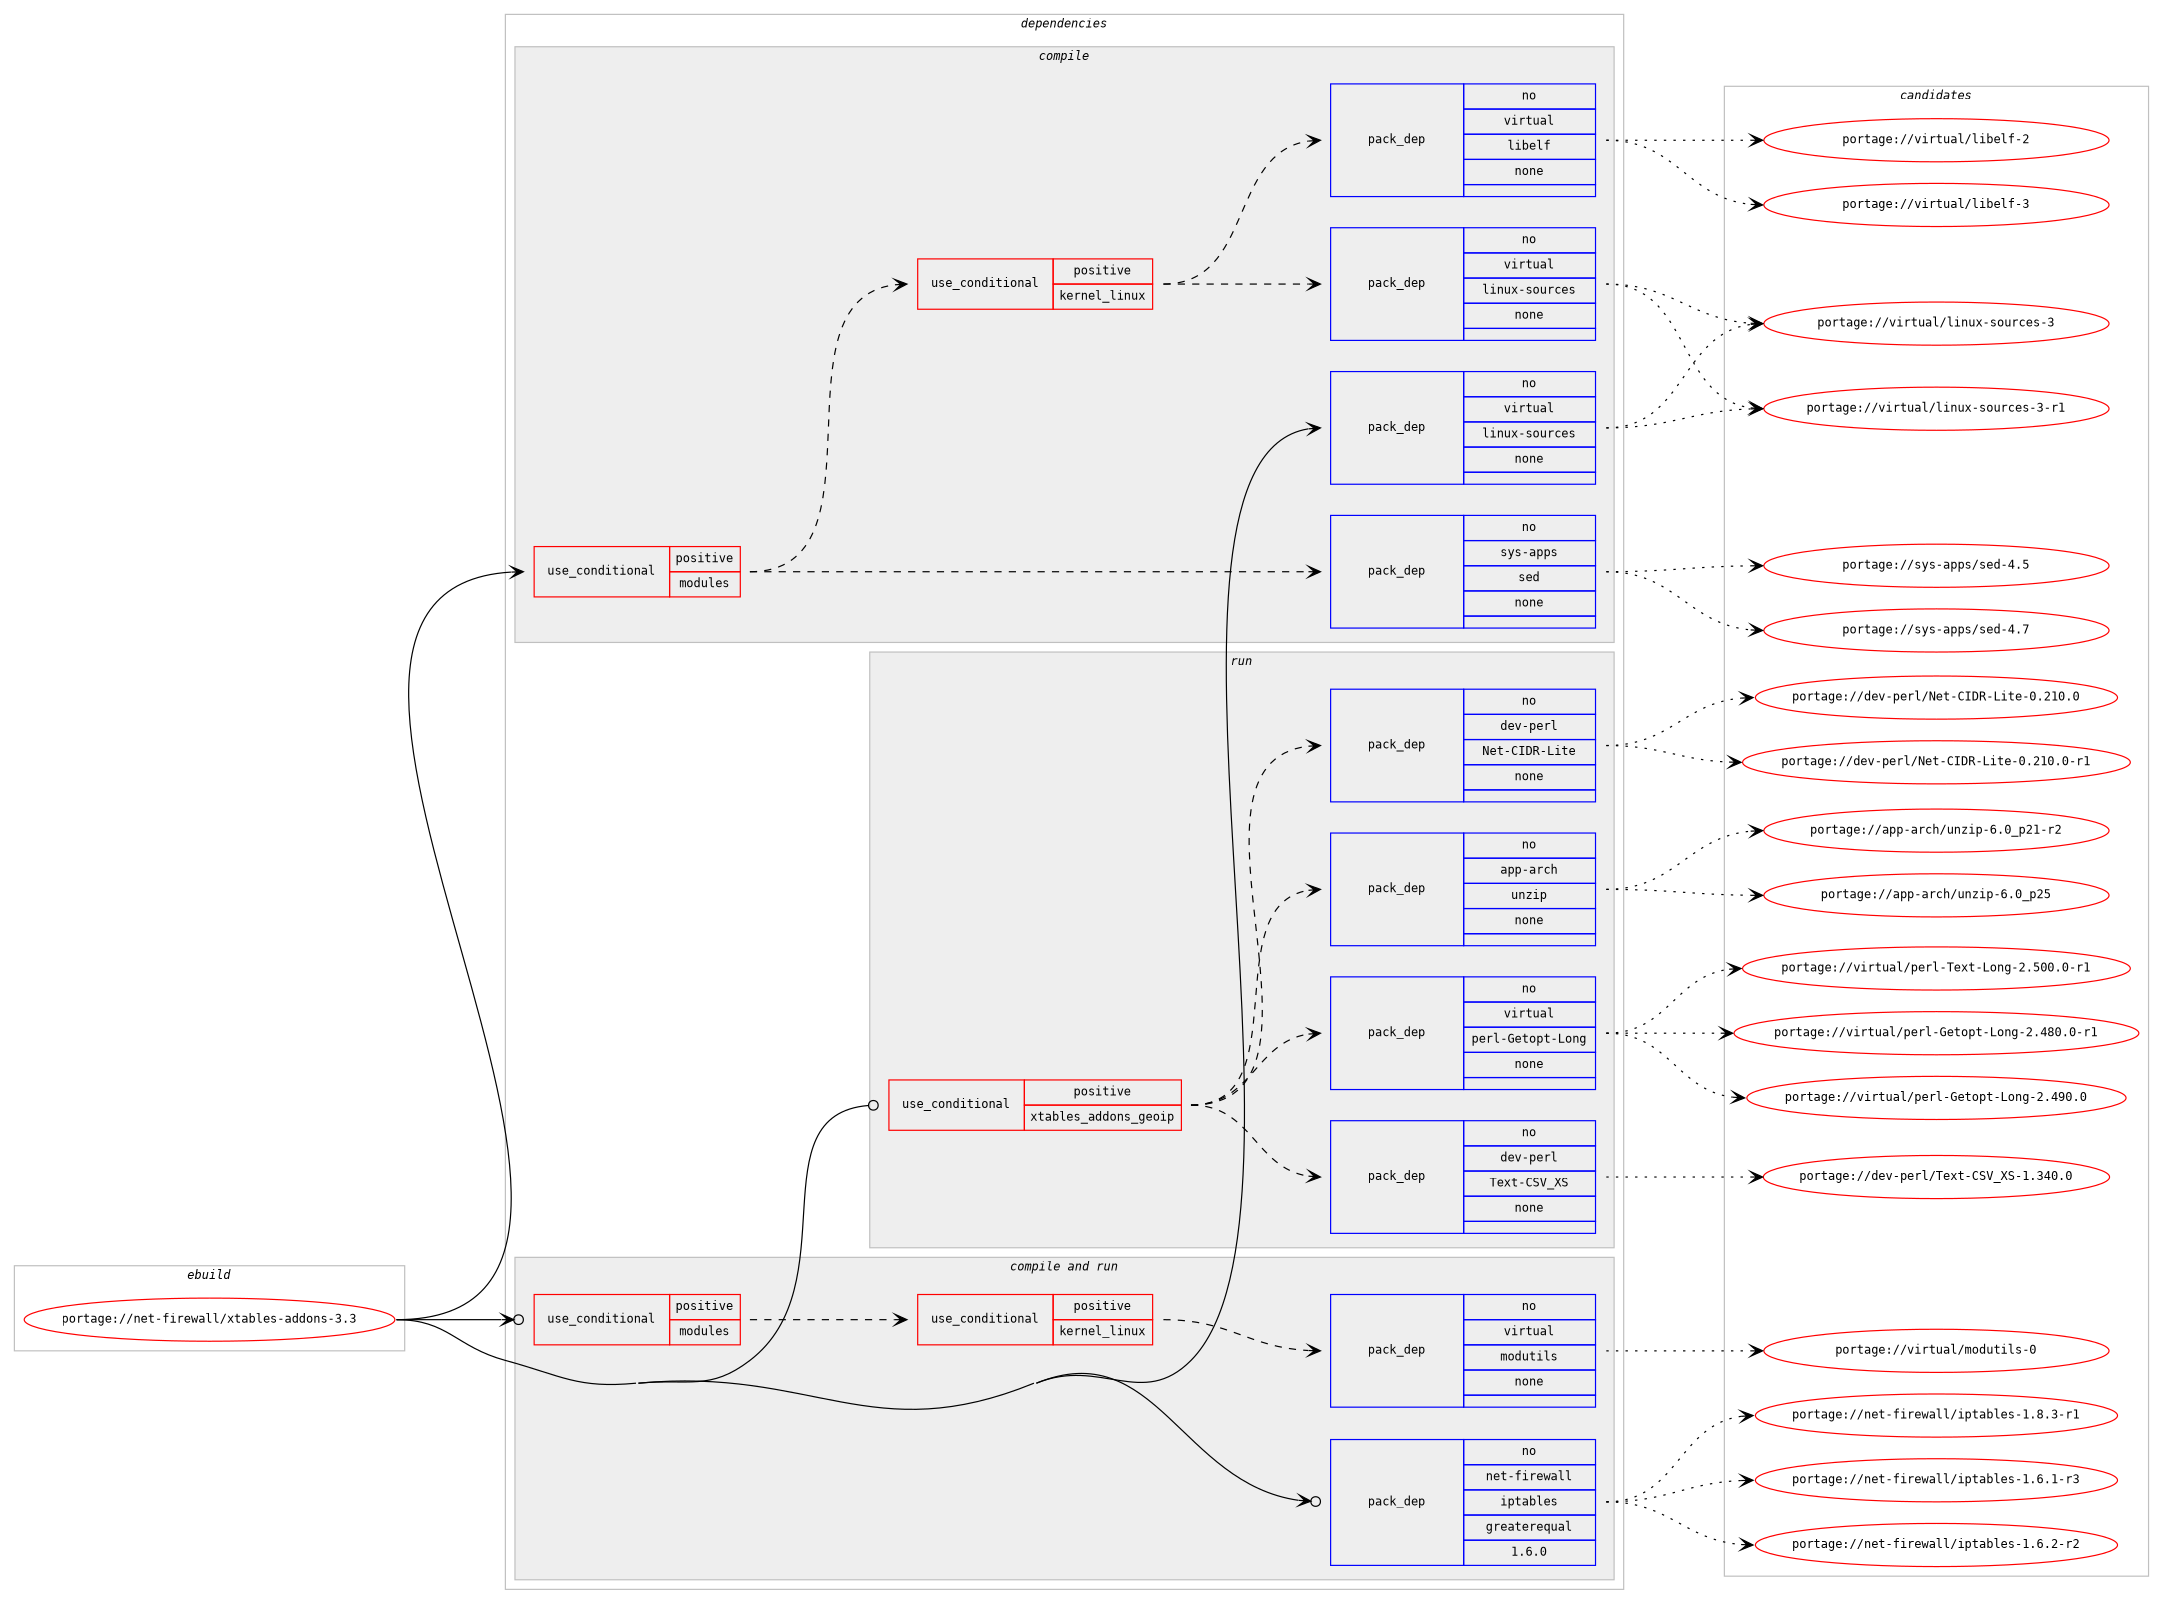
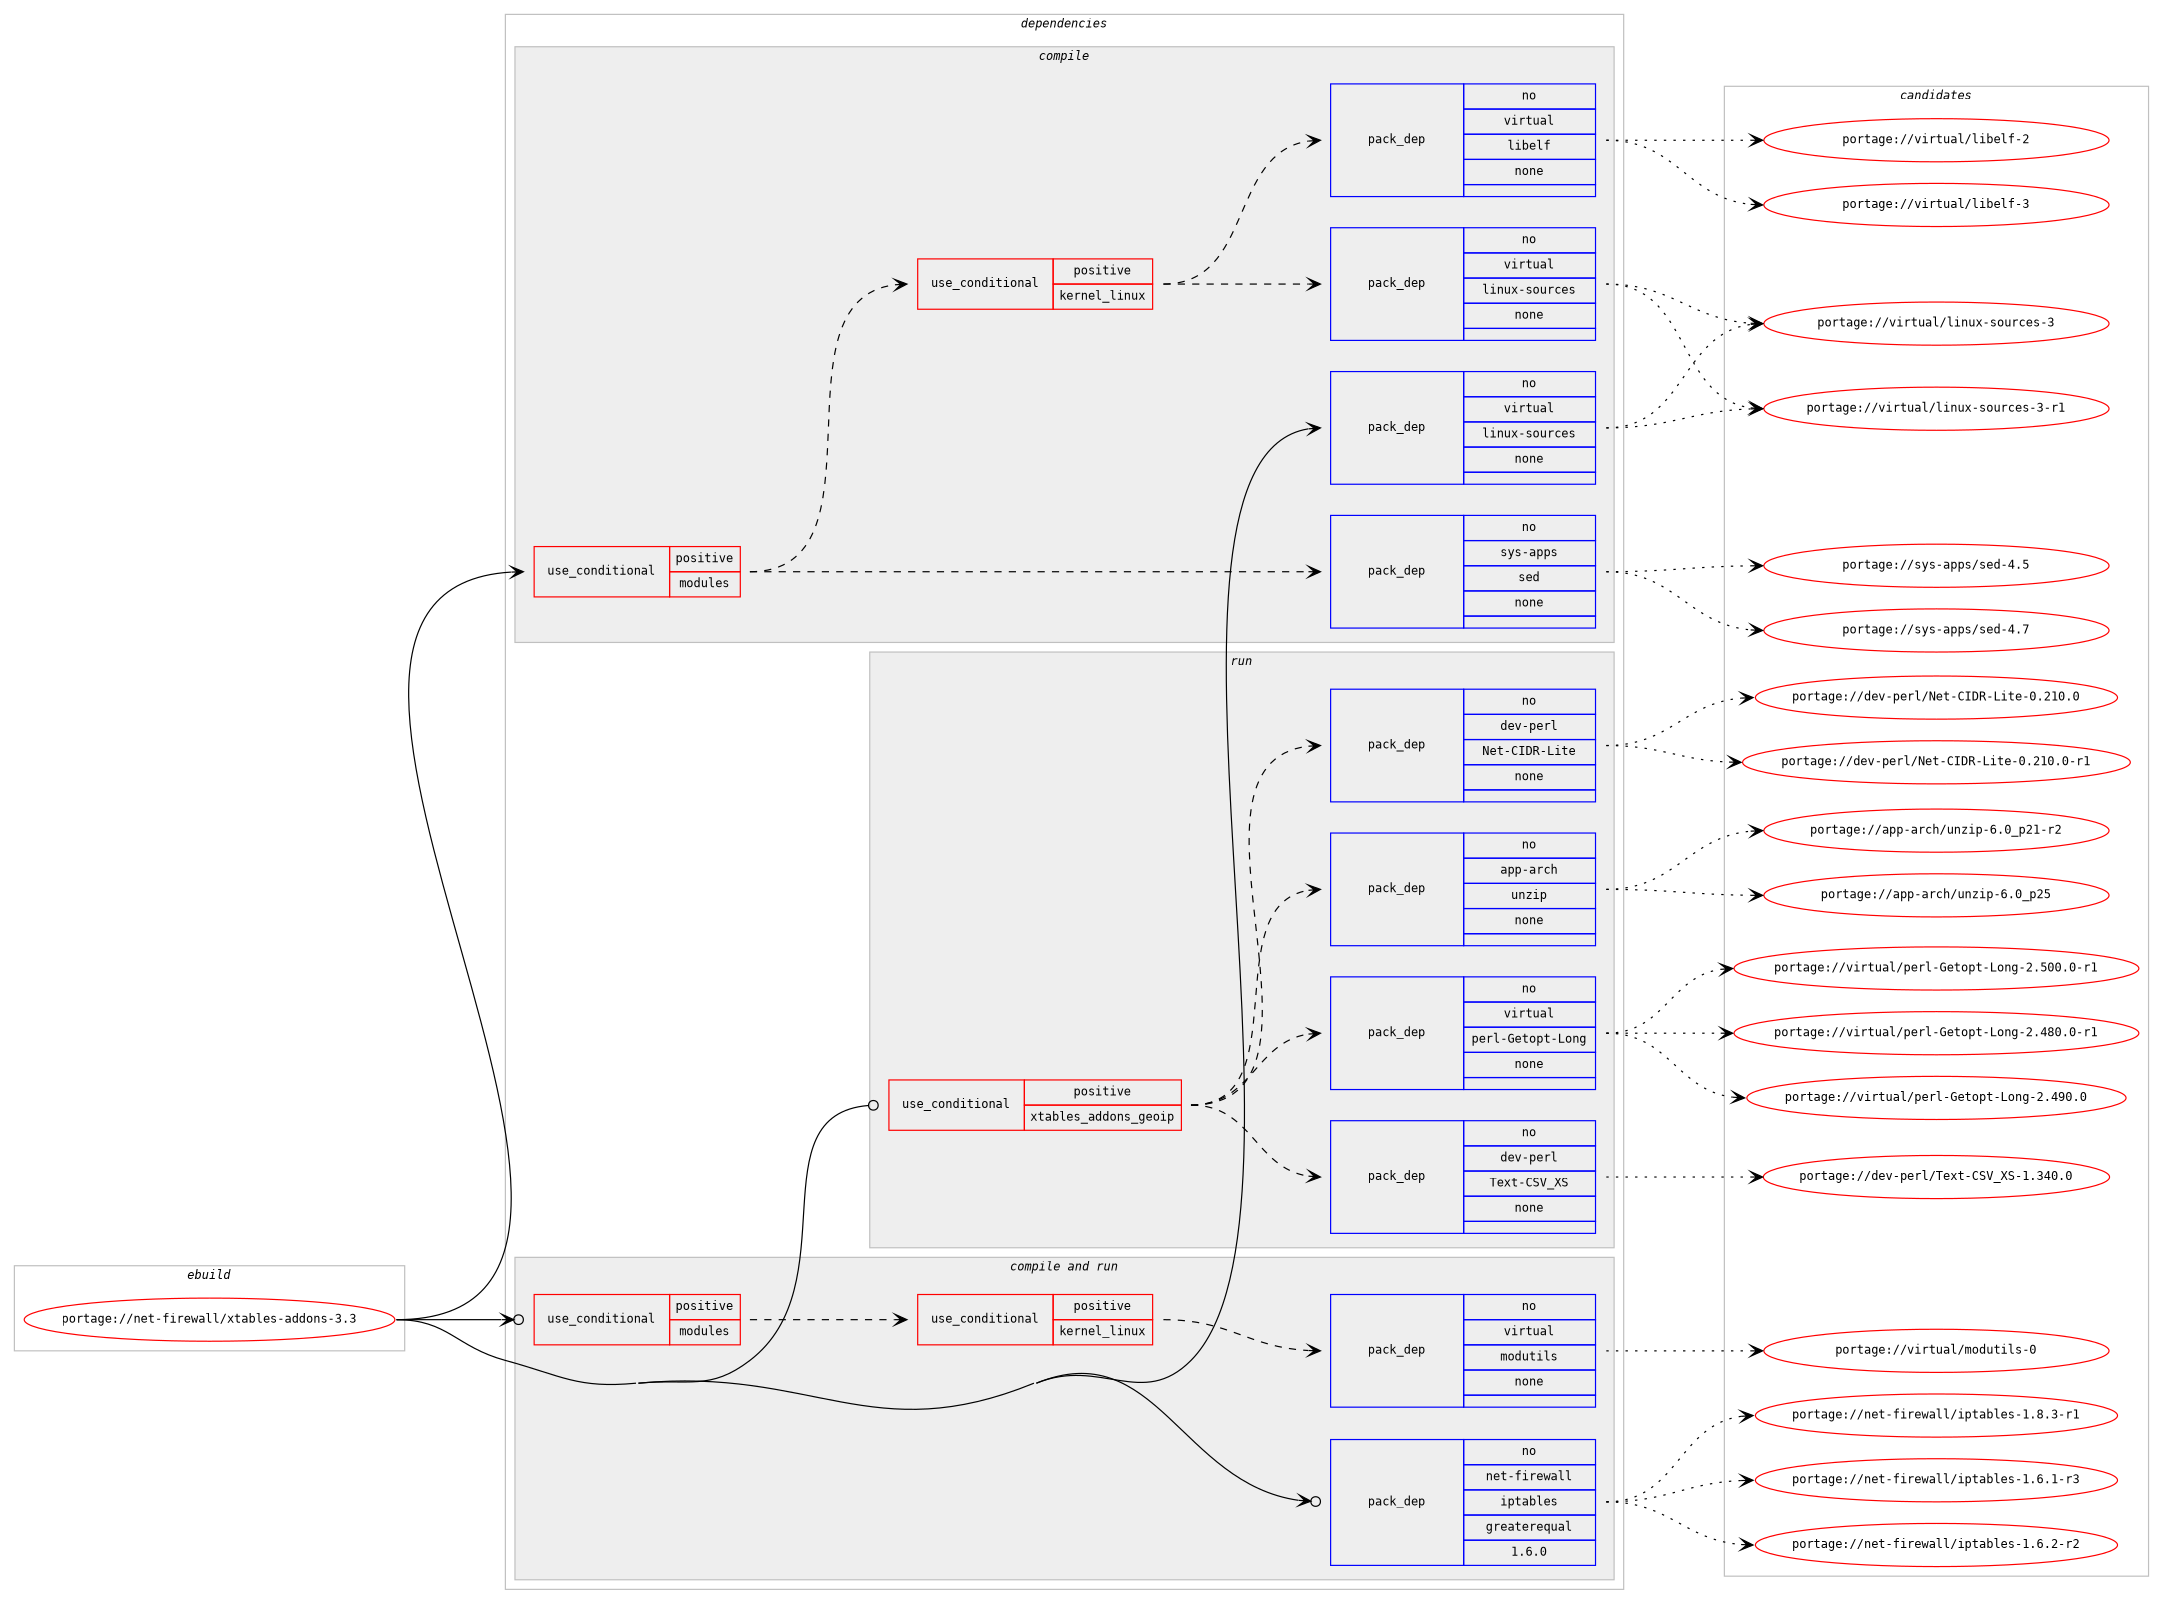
node "portage://virtual/perl-Text-Long-2.500.0-r1": label "portage://virtual/perl-Text-Long-2.500.0-r1" -> "portage://virtual/perl-Getopt-Long-2.500.0-r1"
